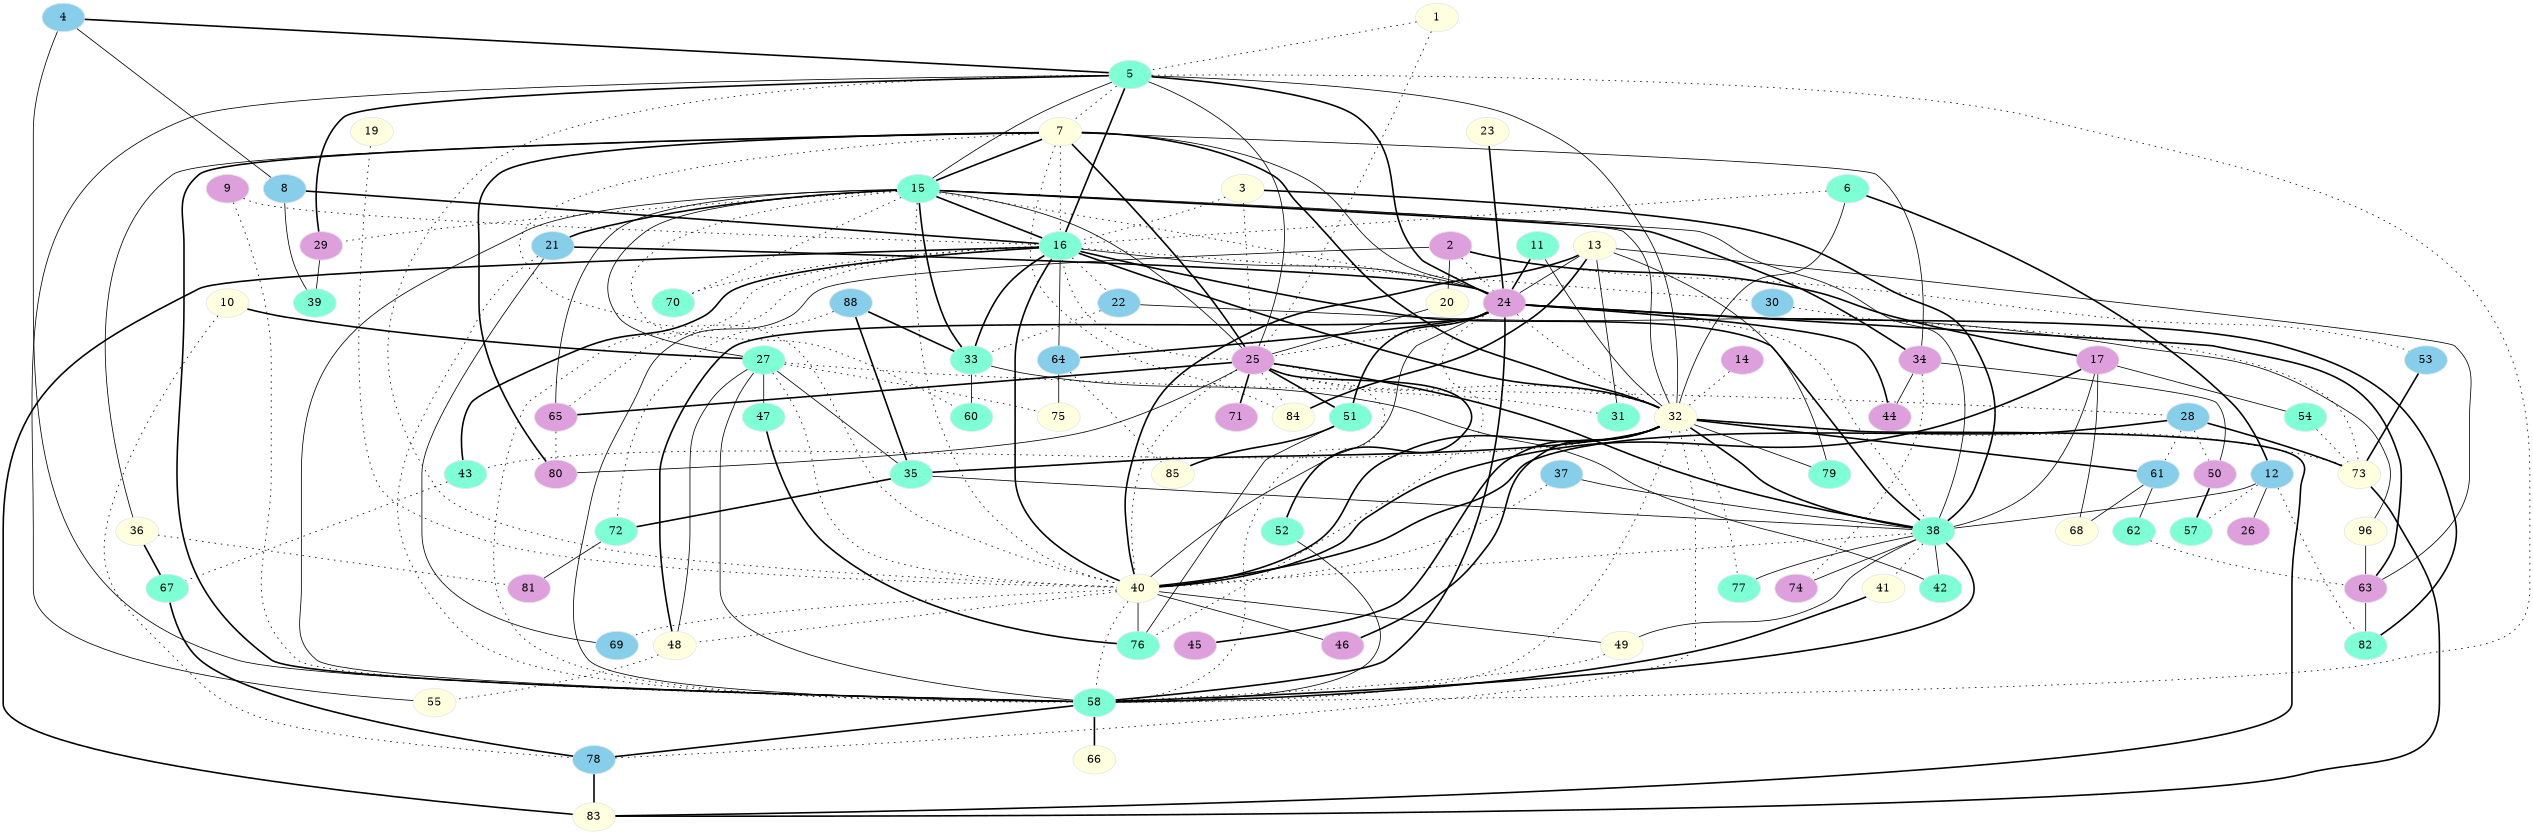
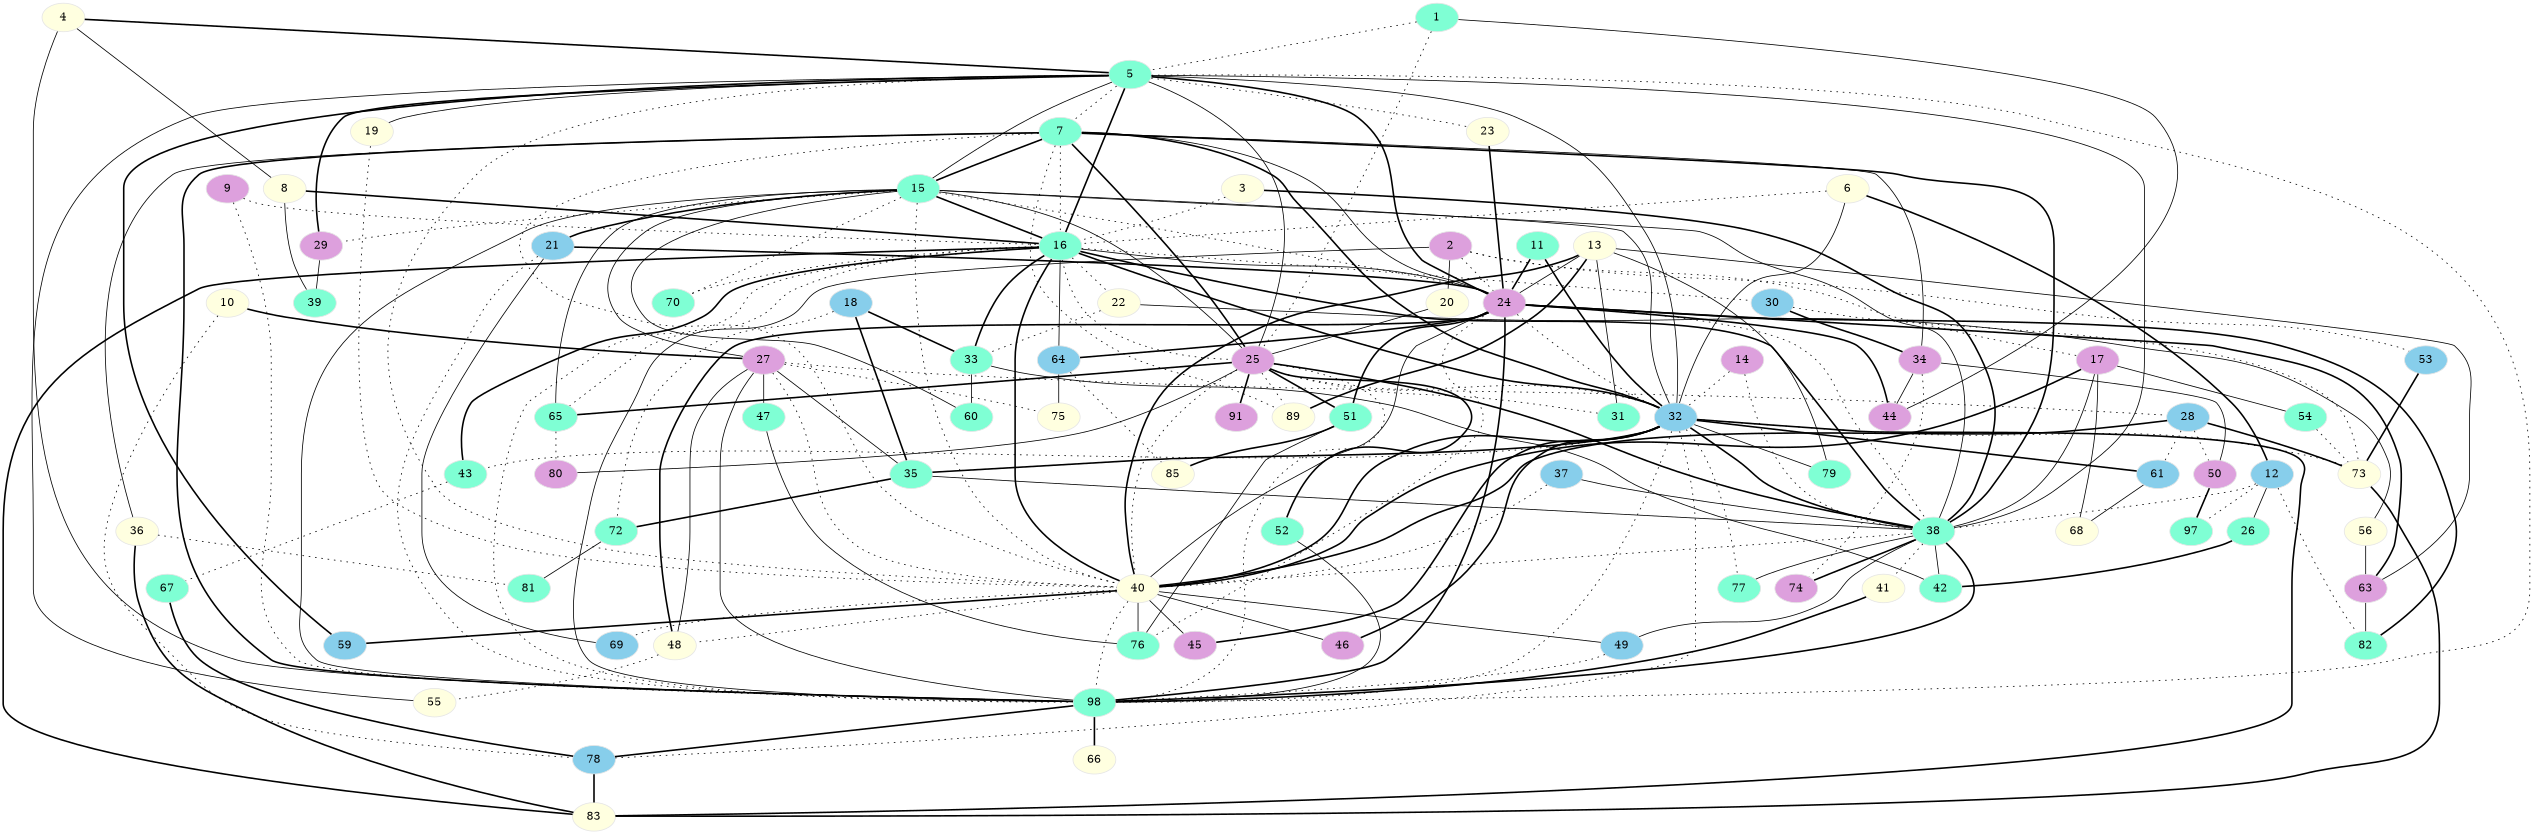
node "4": fillcolor skyblue -> lightyellow
node "1": fillcolor lightyellow -> aquamarine
edge "1" -- "44": added
edge "5" -- "19": added
edge "5" -- "23": added
edge "5" -- "38": added
node "7": fillcolor lightyellow -> aquamarine
edge "7" -- "80": now "7" -- "38"
node "8": fillcolor skyblue -> lightyellow
node "6": fillcolor aquamarine -> lightyellow
edge "15" -- "34": now "30" -- "34"
edge "15" -- "33": removed
edge "3" -- "25": removed
edge "2" -- "17": style bold -> dotted
edge "15" -- "60": style dotted -> solid
node "88": label "88" -> "18"
node "22": fillcolor skyblue -> lightyellow
edge "24" -- "25": removed
edge "11" -- "32": style solid -> bold
node "27": fillcolor aquamarine -> plum
node "65": fillcolor plum -> aquamarine
node "71": label "71" -> "91"
node "84": label "84" -> "89"
node "32": fillcolor lightyellow -> skyblue
edge "14" -- "38": added
edge "12" -- "38": style solid -> dotted
node "62": removed
node "57": label "57" -> "97"
node "26": fillcolor plum -> aquamarine
node "96": label "96" -> "56"
edge "36" -- "67": now "36" -- "83"
edge "38" -- "74": style solid -> bold
edge "26" -- "42": added
node "81": fillcolor plum -> aquamarine
edge "47" -- "76": style bold -> solid
edge "40" -- "45": added
node "59": added
node "49": fillcolor lightyellow -> skyblue
node "58": label "58" -> "98"
